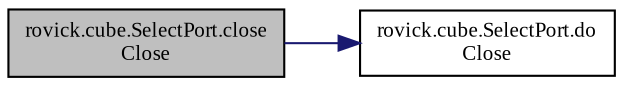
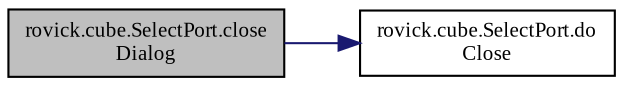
node "rovick.cube.SelectPort.close Close": label "rovick.cube.SelectPort.close Close" -> "rovick.cube.SelectPort.close Dialog"
